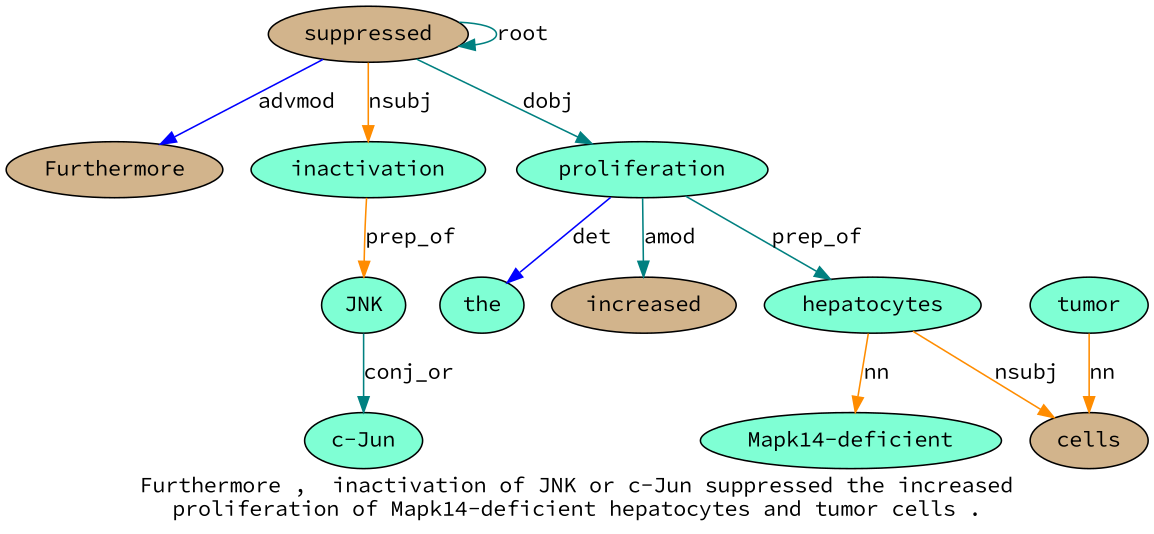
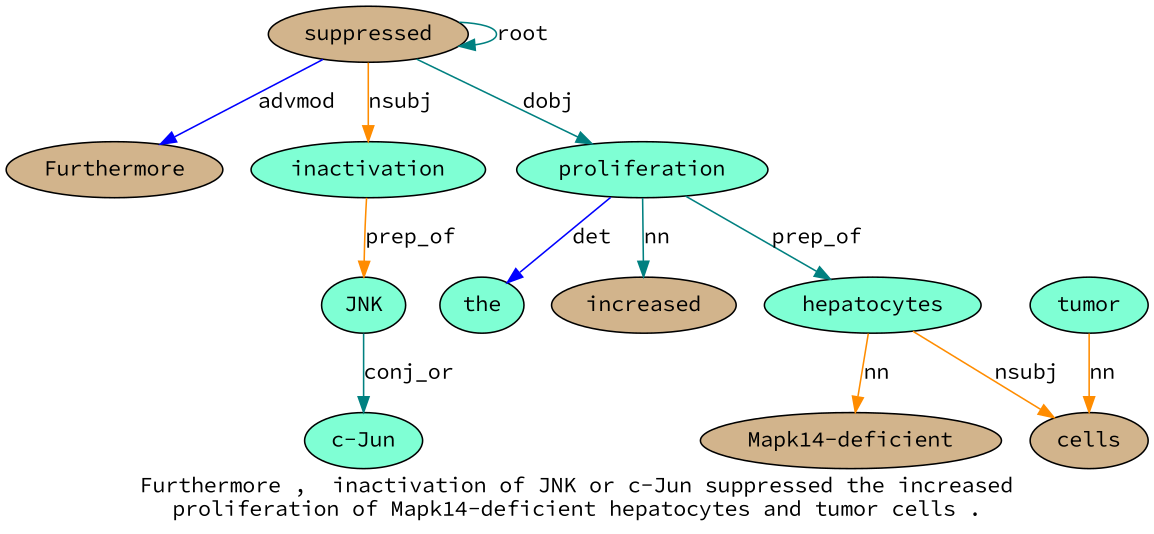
edge "proliferation" -> "increased": label "amod" -> "nn"
node "Mapk14-deficient": fillcolor aquamarine -> tan
